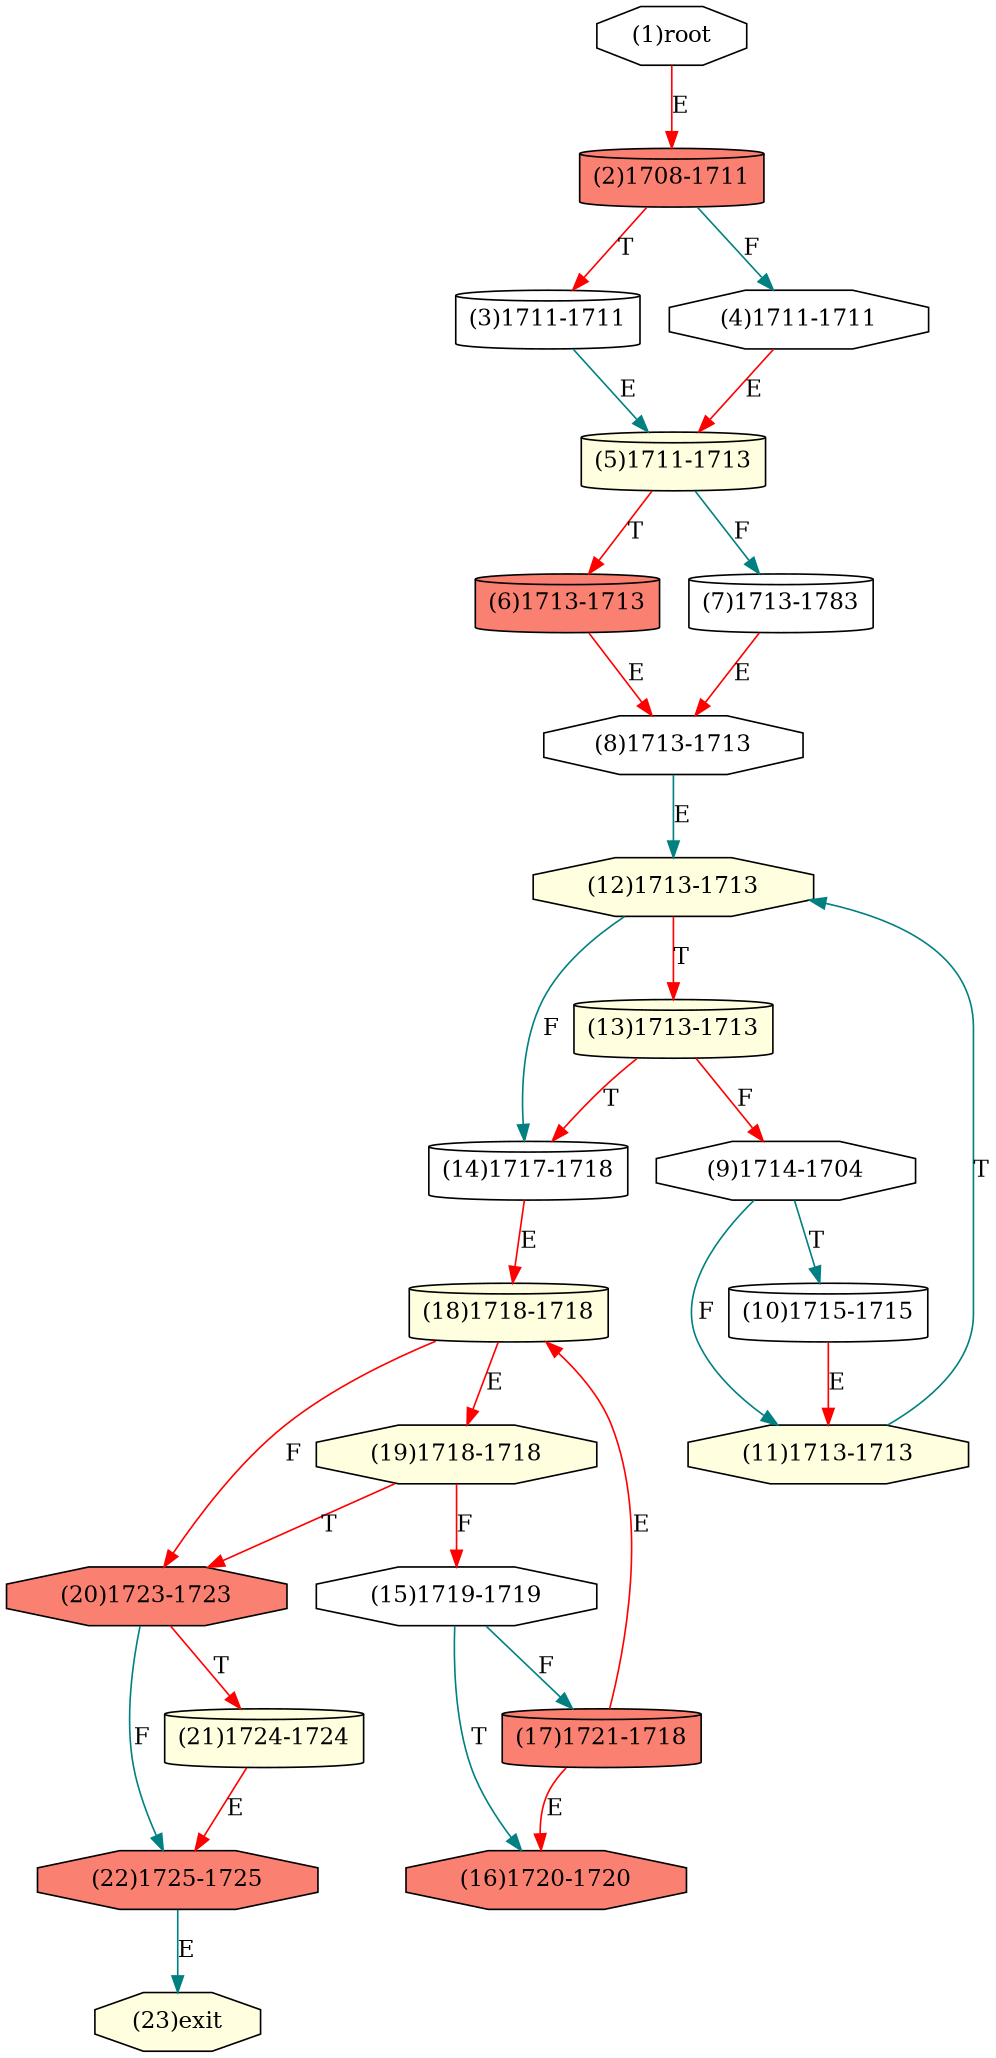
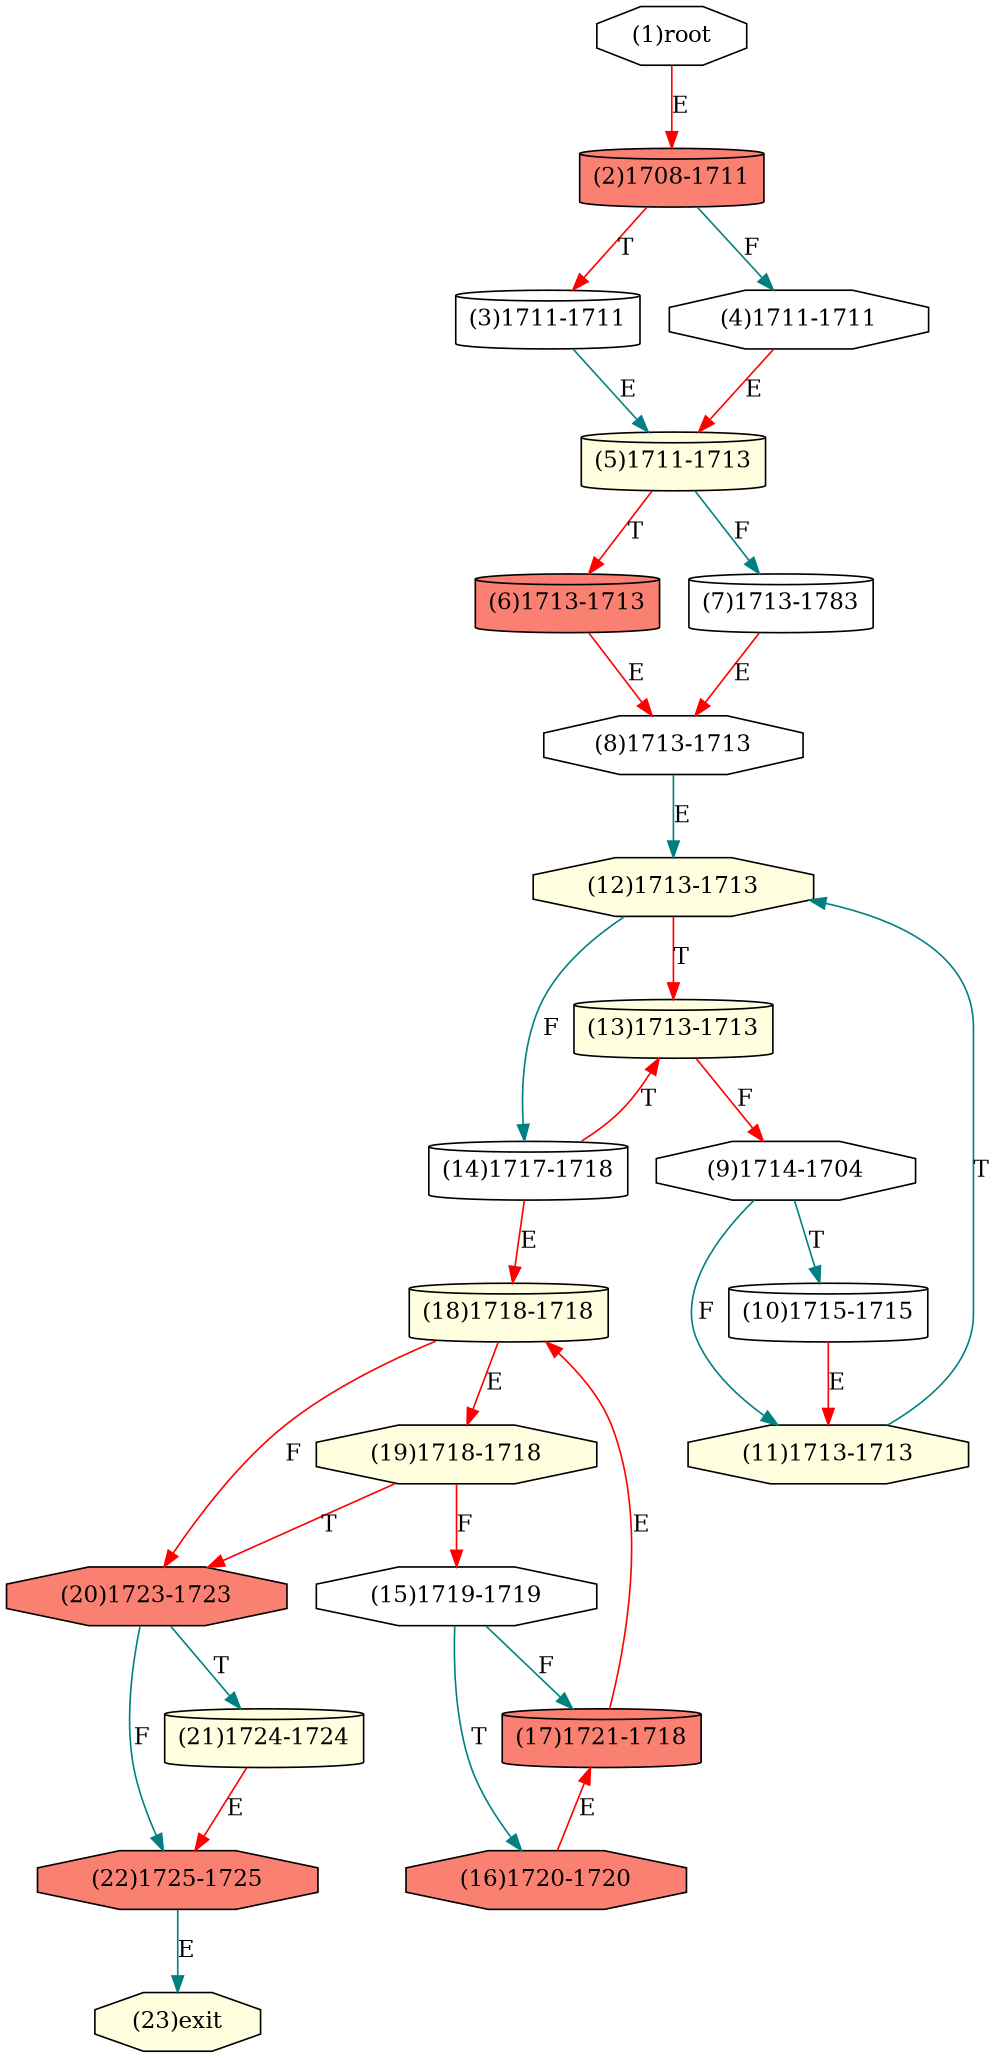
edge "(13)1713-1713" -> "(14)1717-1718": reversed
edge "(20)1723-1723" -> "(21)1724-1724": color red -> teal
edge "(17)1721-1718" -> "(16)1720-1720": reversed
